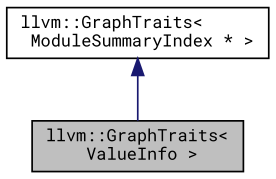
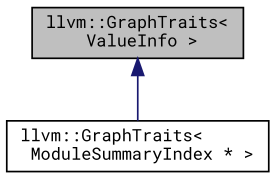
edge "llvm::GraphTraits< ValueInfo >" -> "llvm::GraphTraits< ModuleSummaryIndex * >": reversed
